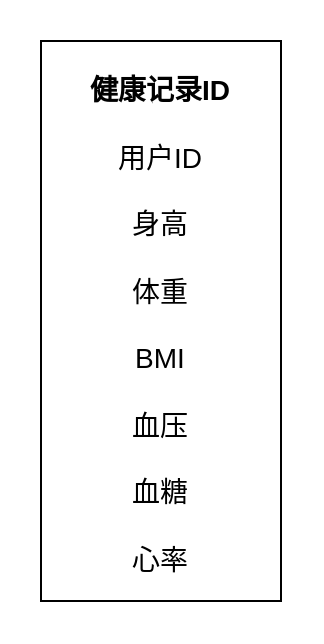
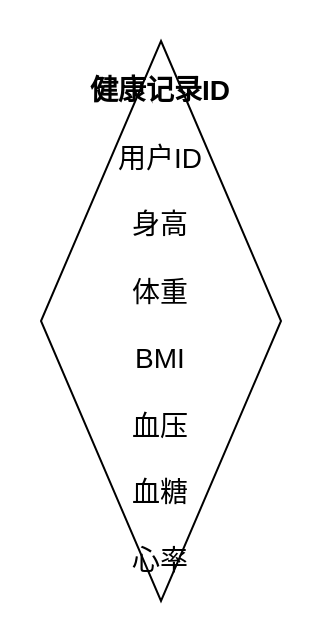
node "健康记录ID 用户ID 身高 体重 BMI 血压 血糖 心率": shape rectangle -> diamond
